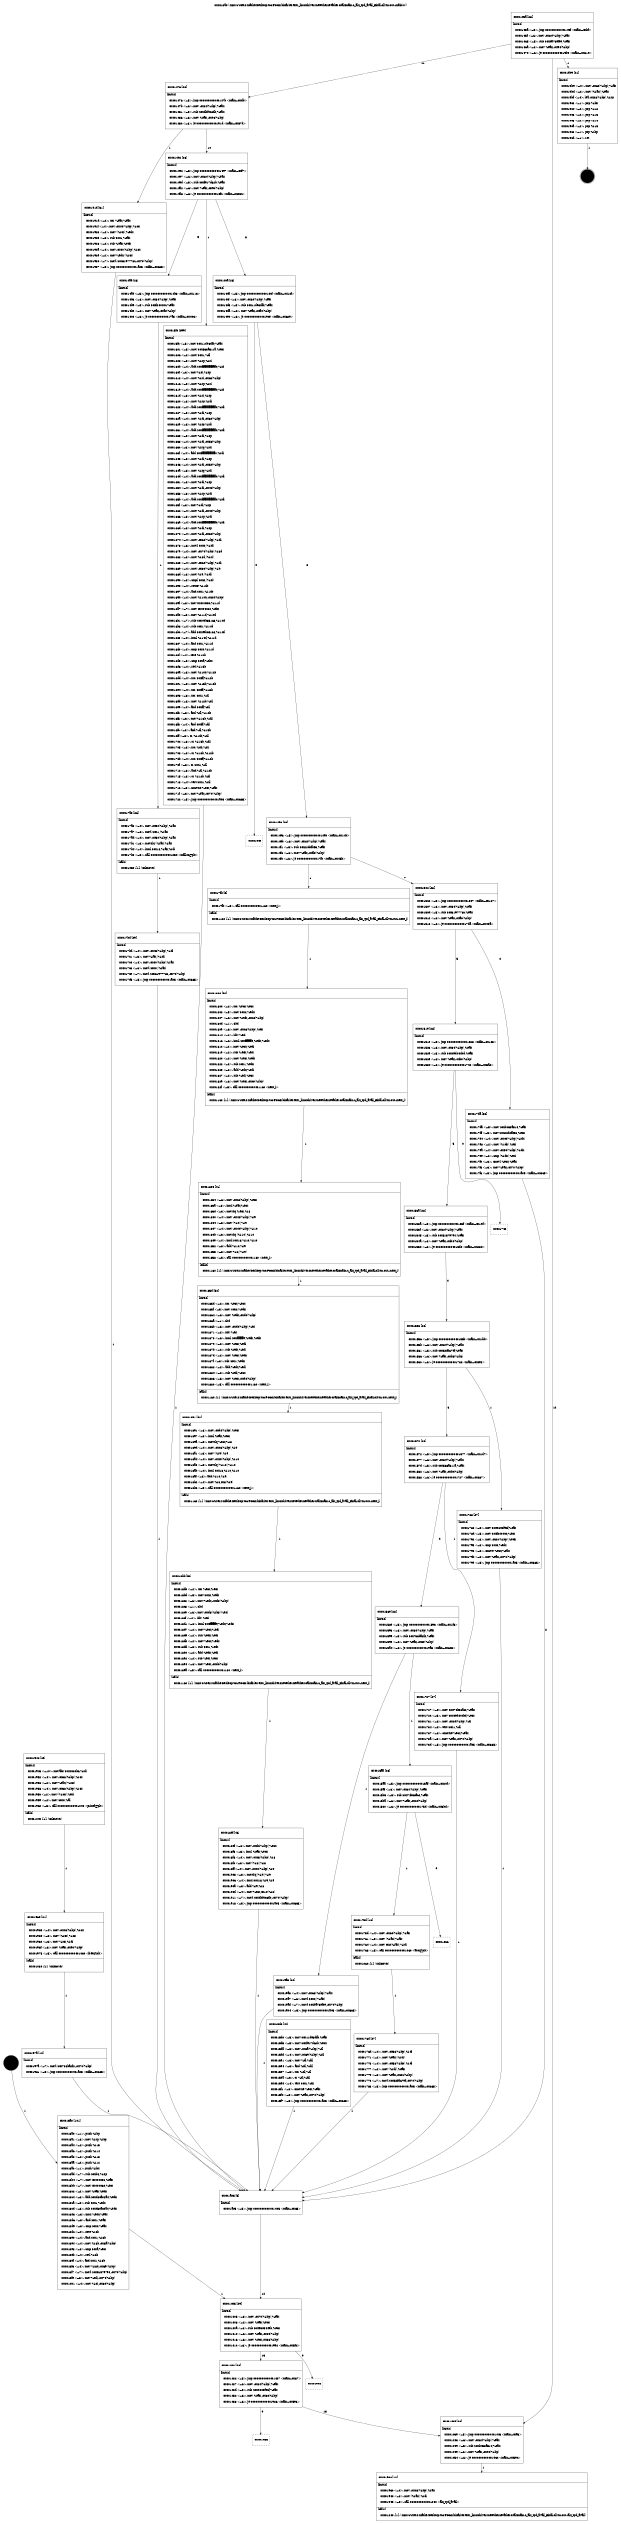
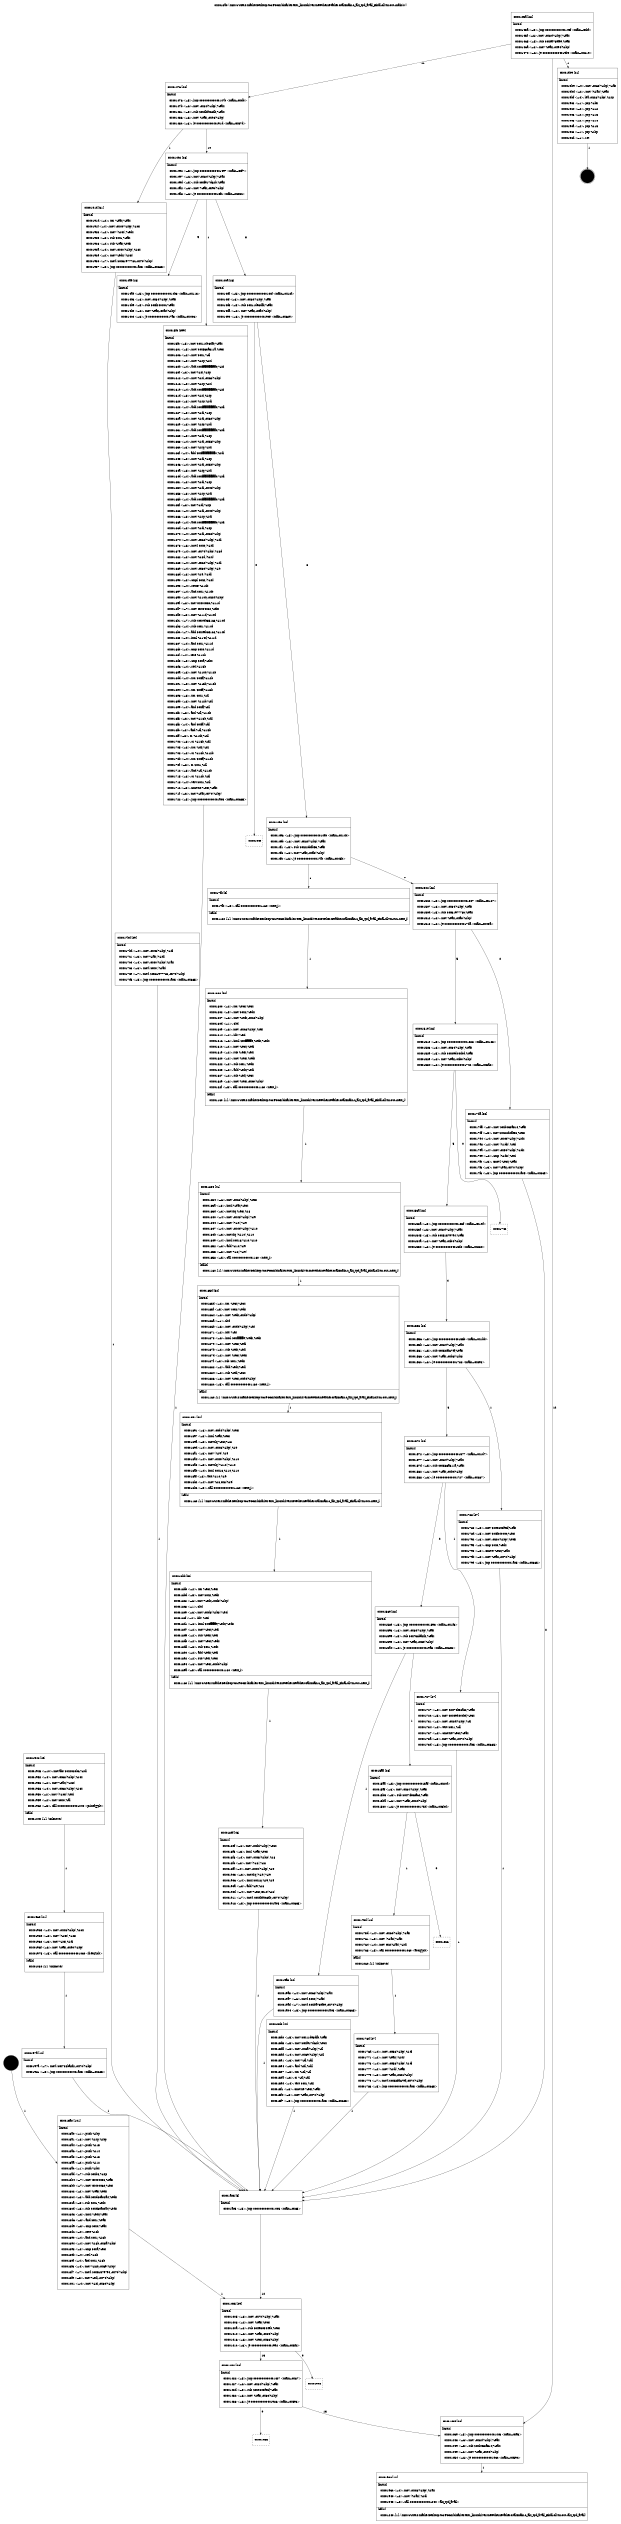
node "0x4017a3 [26]": removed
